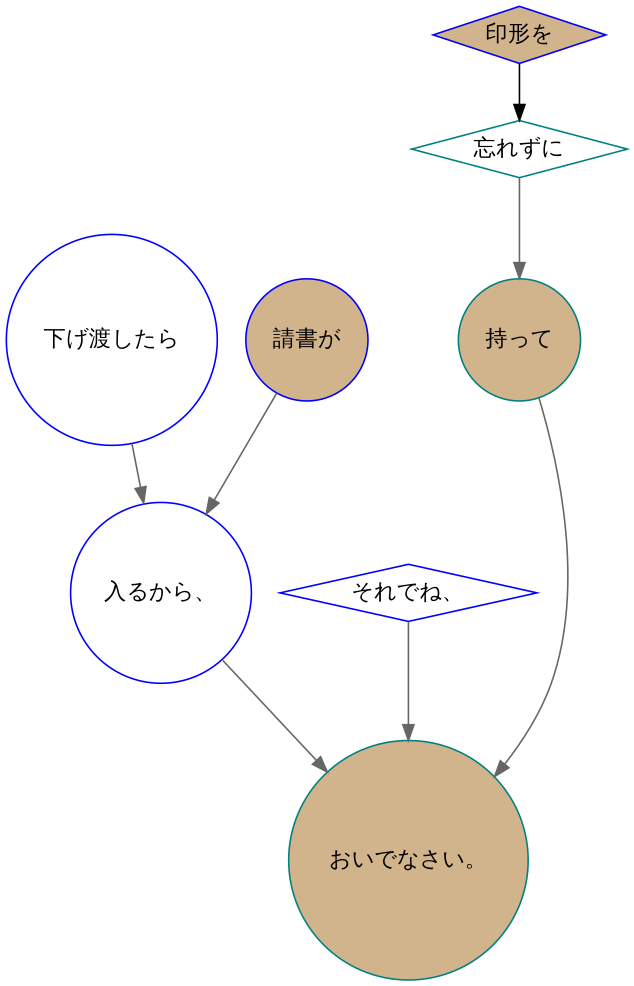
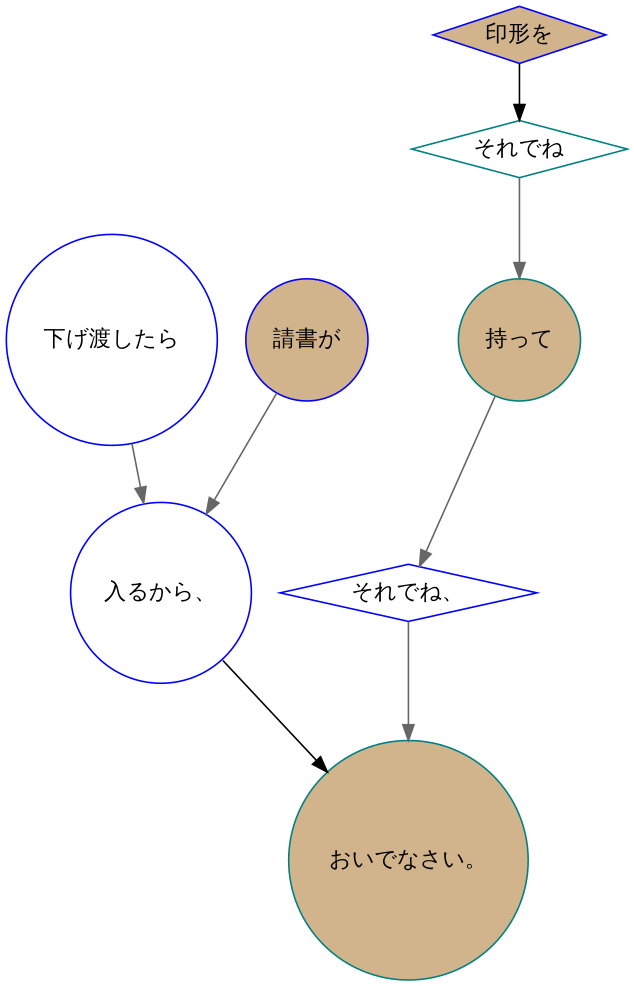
node "忘れずに": label "忘れずに" -> "それでね"
edge "持って" -> "おいでなさい。": now "持って" -> "それでね、"
edge "入るから、" -> "おいでなさい。": color gray40 -> black
